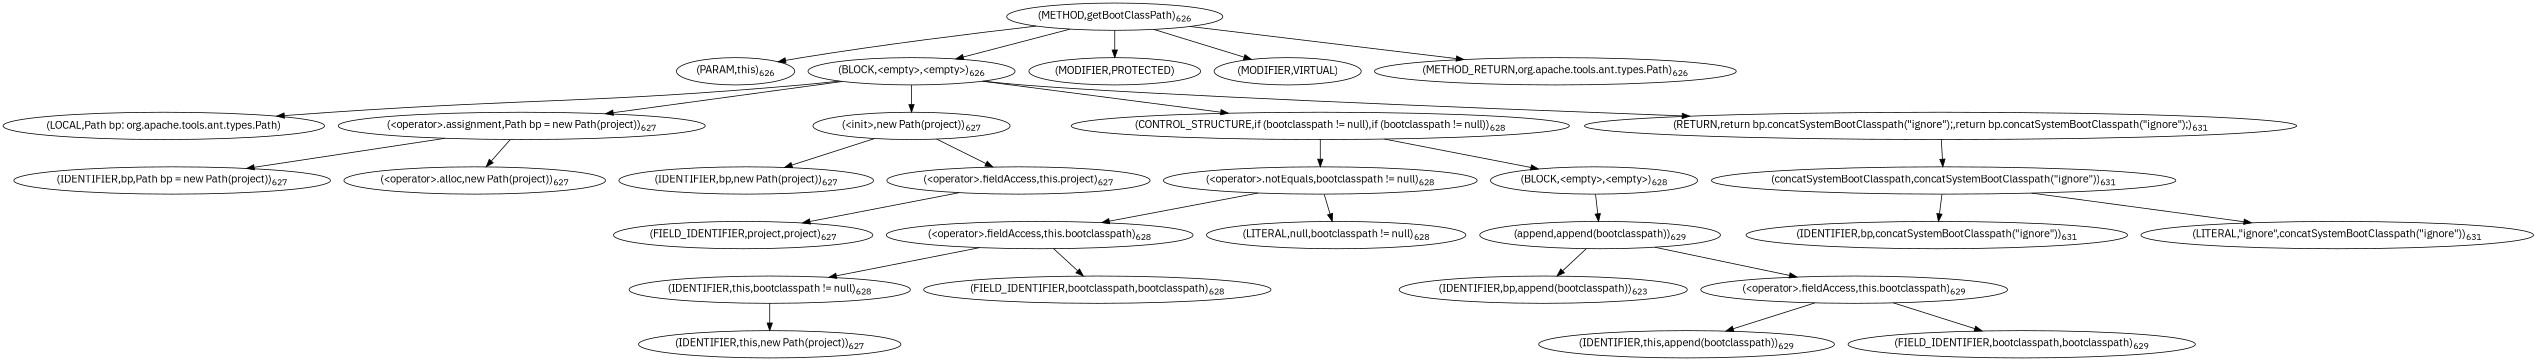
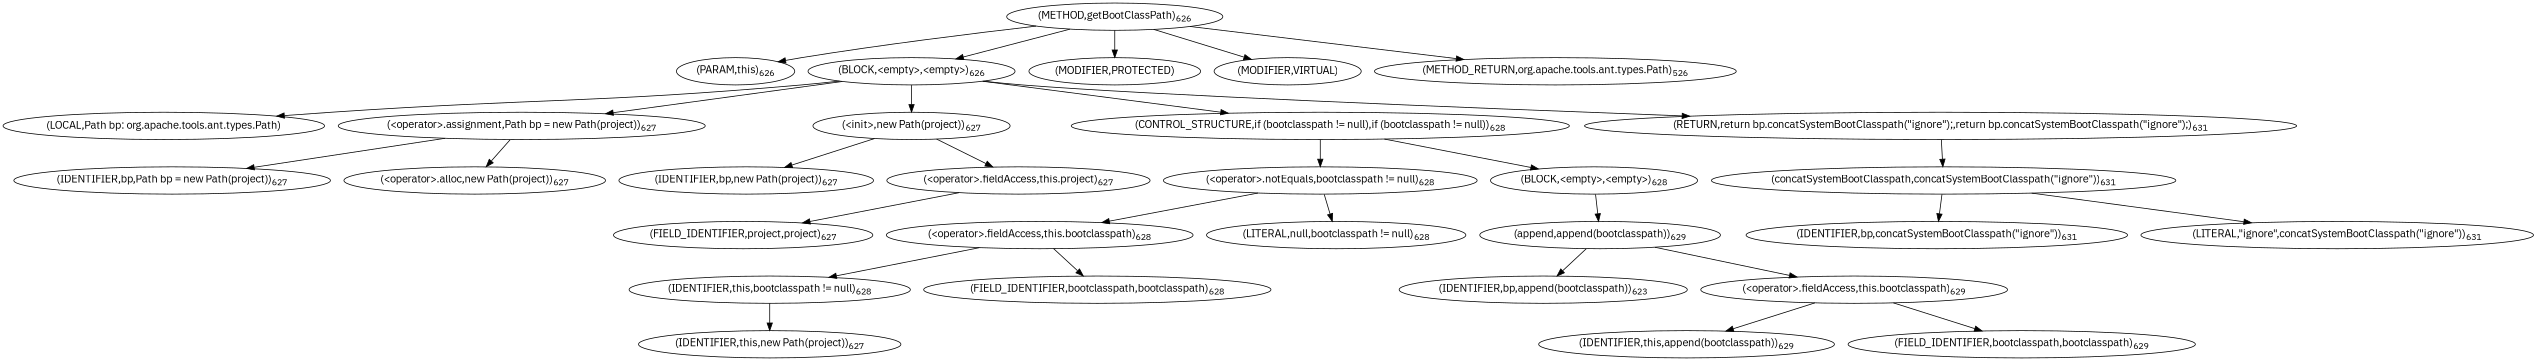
node "(METHOD_RETURN,org.apache.tools.ant.types.Path)": text "626" -> "526"
